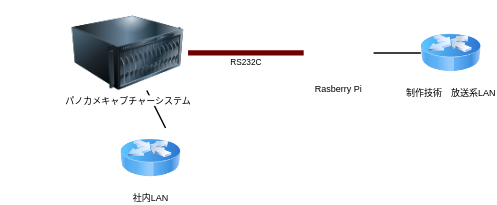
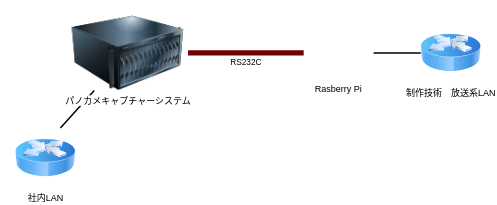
node "社内LAN": moved (150, 158) -> (45, 158)
